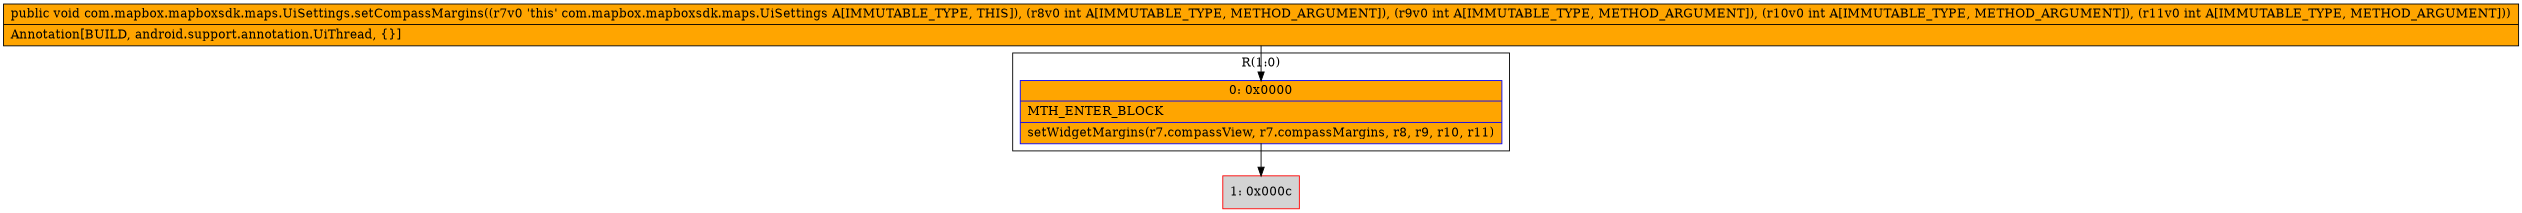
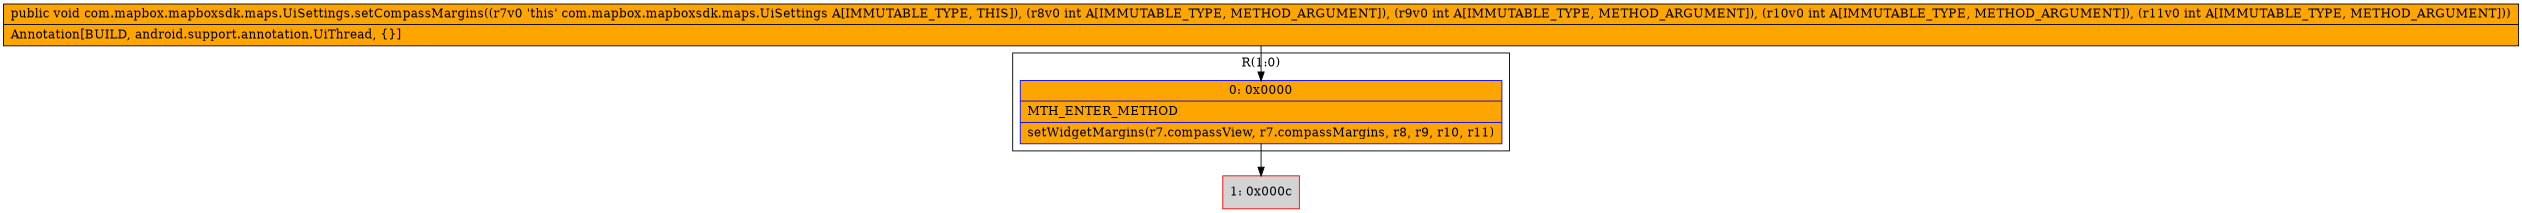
node "0: 0x0000": text "MTH_ENTER_BLOCK" -> "MTH_ENTER_METHOD"
